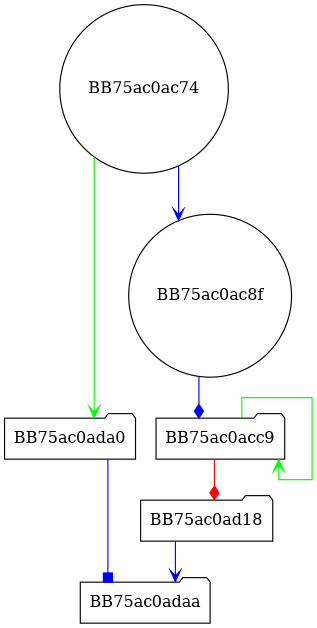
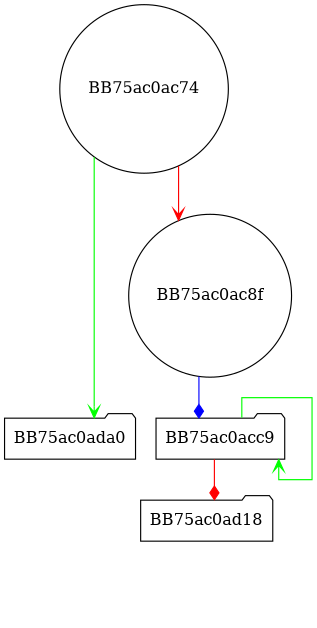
edge "BB75ac0ac74" -> "BB75ac0ac8f": color blue -> red
node "BB75ac0adaa": removed
